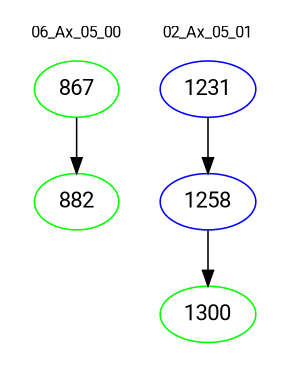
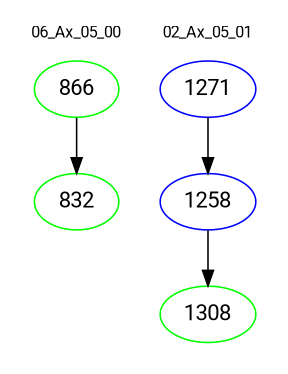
node "867": label "867" -> "866"
node "1231": label "1231" -> "1271"
node "882": label "882" -> "832"
node "1300": label "1300" -> "1308"
